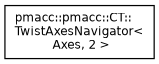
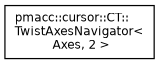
node "pmacc::pmacc::CT:: TwistAxesNavigator< Axes, 2 >": label "pmacc::pmacc::CT:: TwistAxesNavigator< Axes, 2 >" -> "pmacc::cursor::CT:: TwistAxesNavigator< Axes, 2 >"
